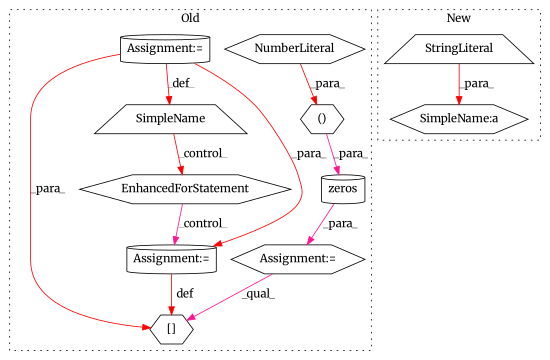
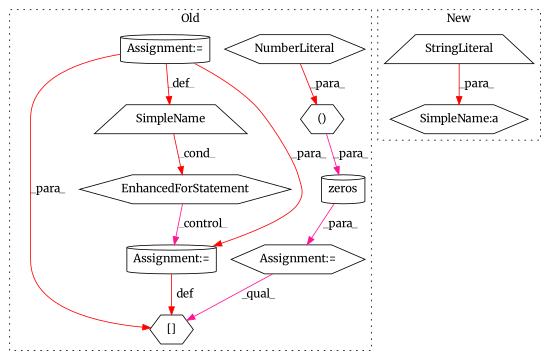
edge "SimpleName" -> "EnhancedForStatement": label "_control_" -> "_cond_"
